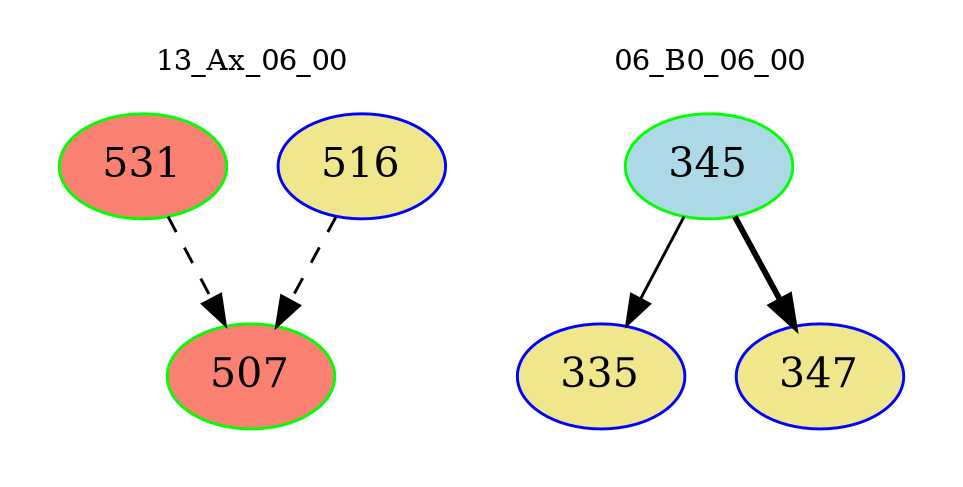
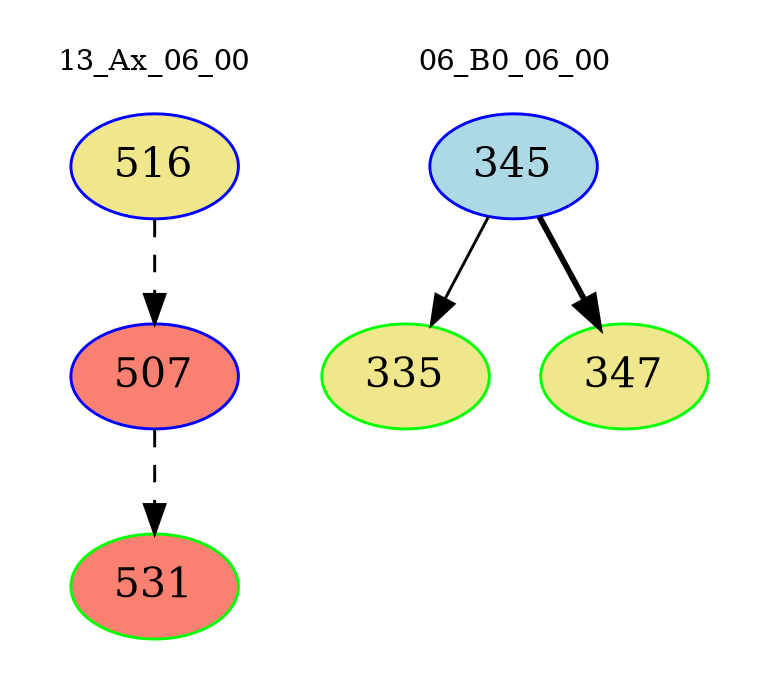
node "345": color green -> blue
edge "531" -> "507": reversed
node "507": color green -> blue
node "335": color blue -> green
node "347": color blue -> green
